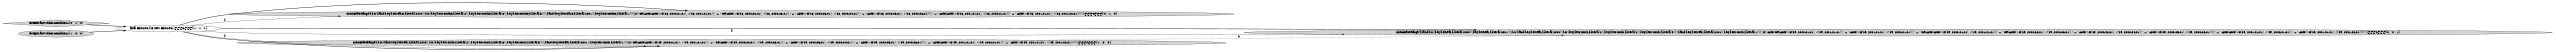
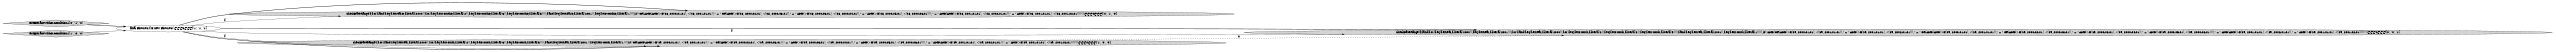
edge "testExtractWithOrCondition1['1', '0', '0']" -> "final Fixture2 f = new Fixture2()@@@3@@@['1', '1', '1']": style bold -> solid
node "testExtractWithOrCondition1['1', '0', '0']": shape ellipse -> diamond
